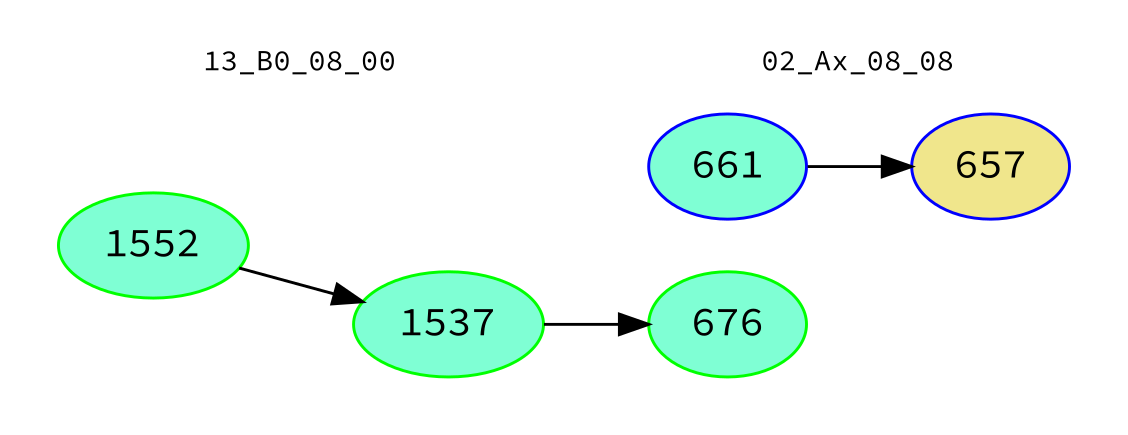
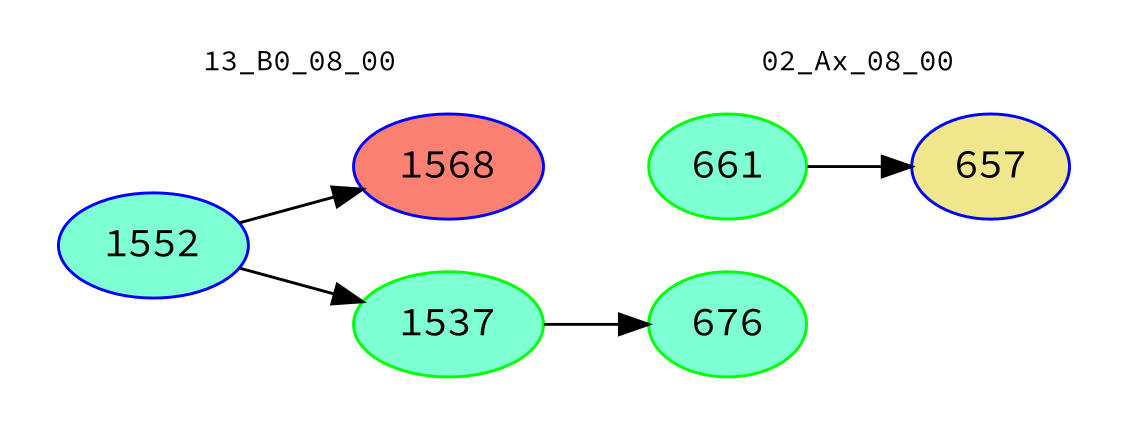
cluster "02_Ax_08_08": label "02_Ax_08_08" -> "02_Ax_08_00"
node "1568": added
node "661": color blue -> green
node "1552": color green -> blue
